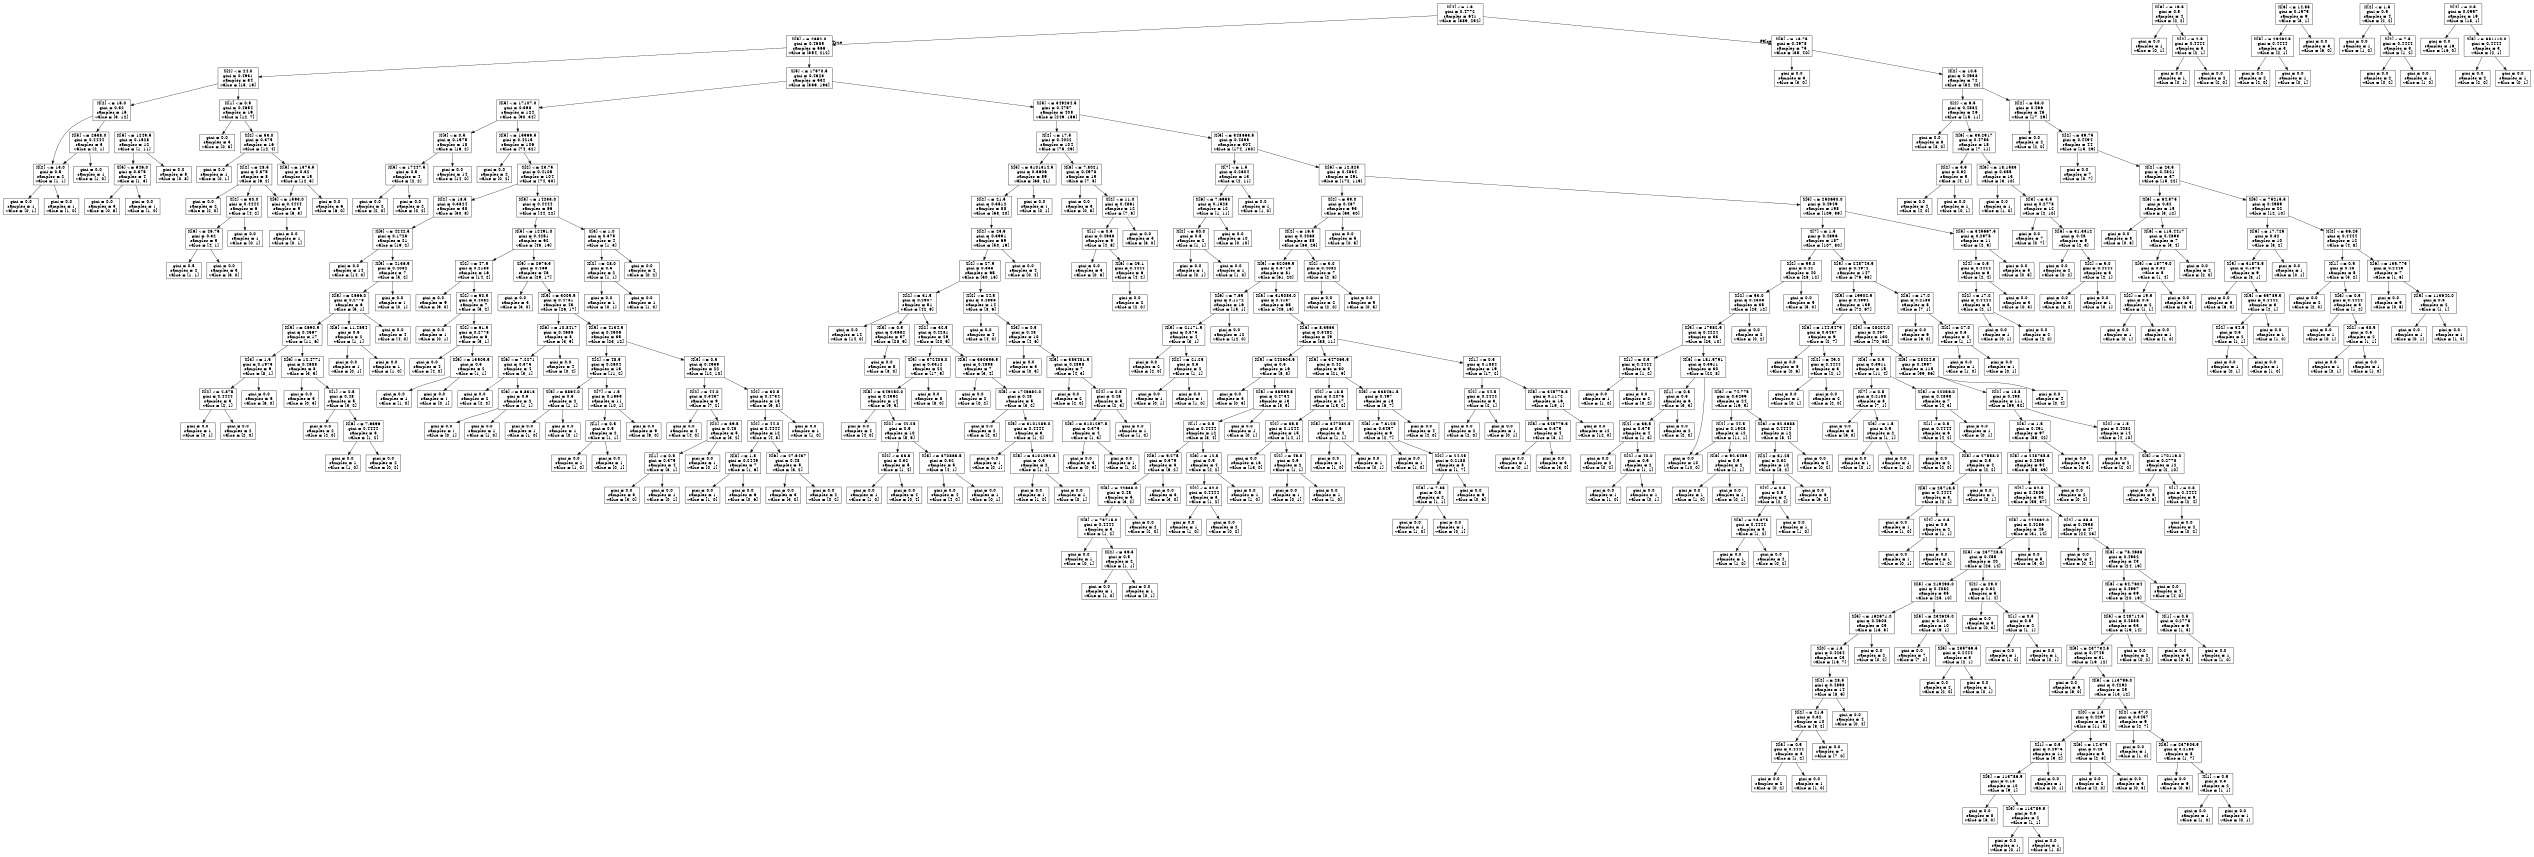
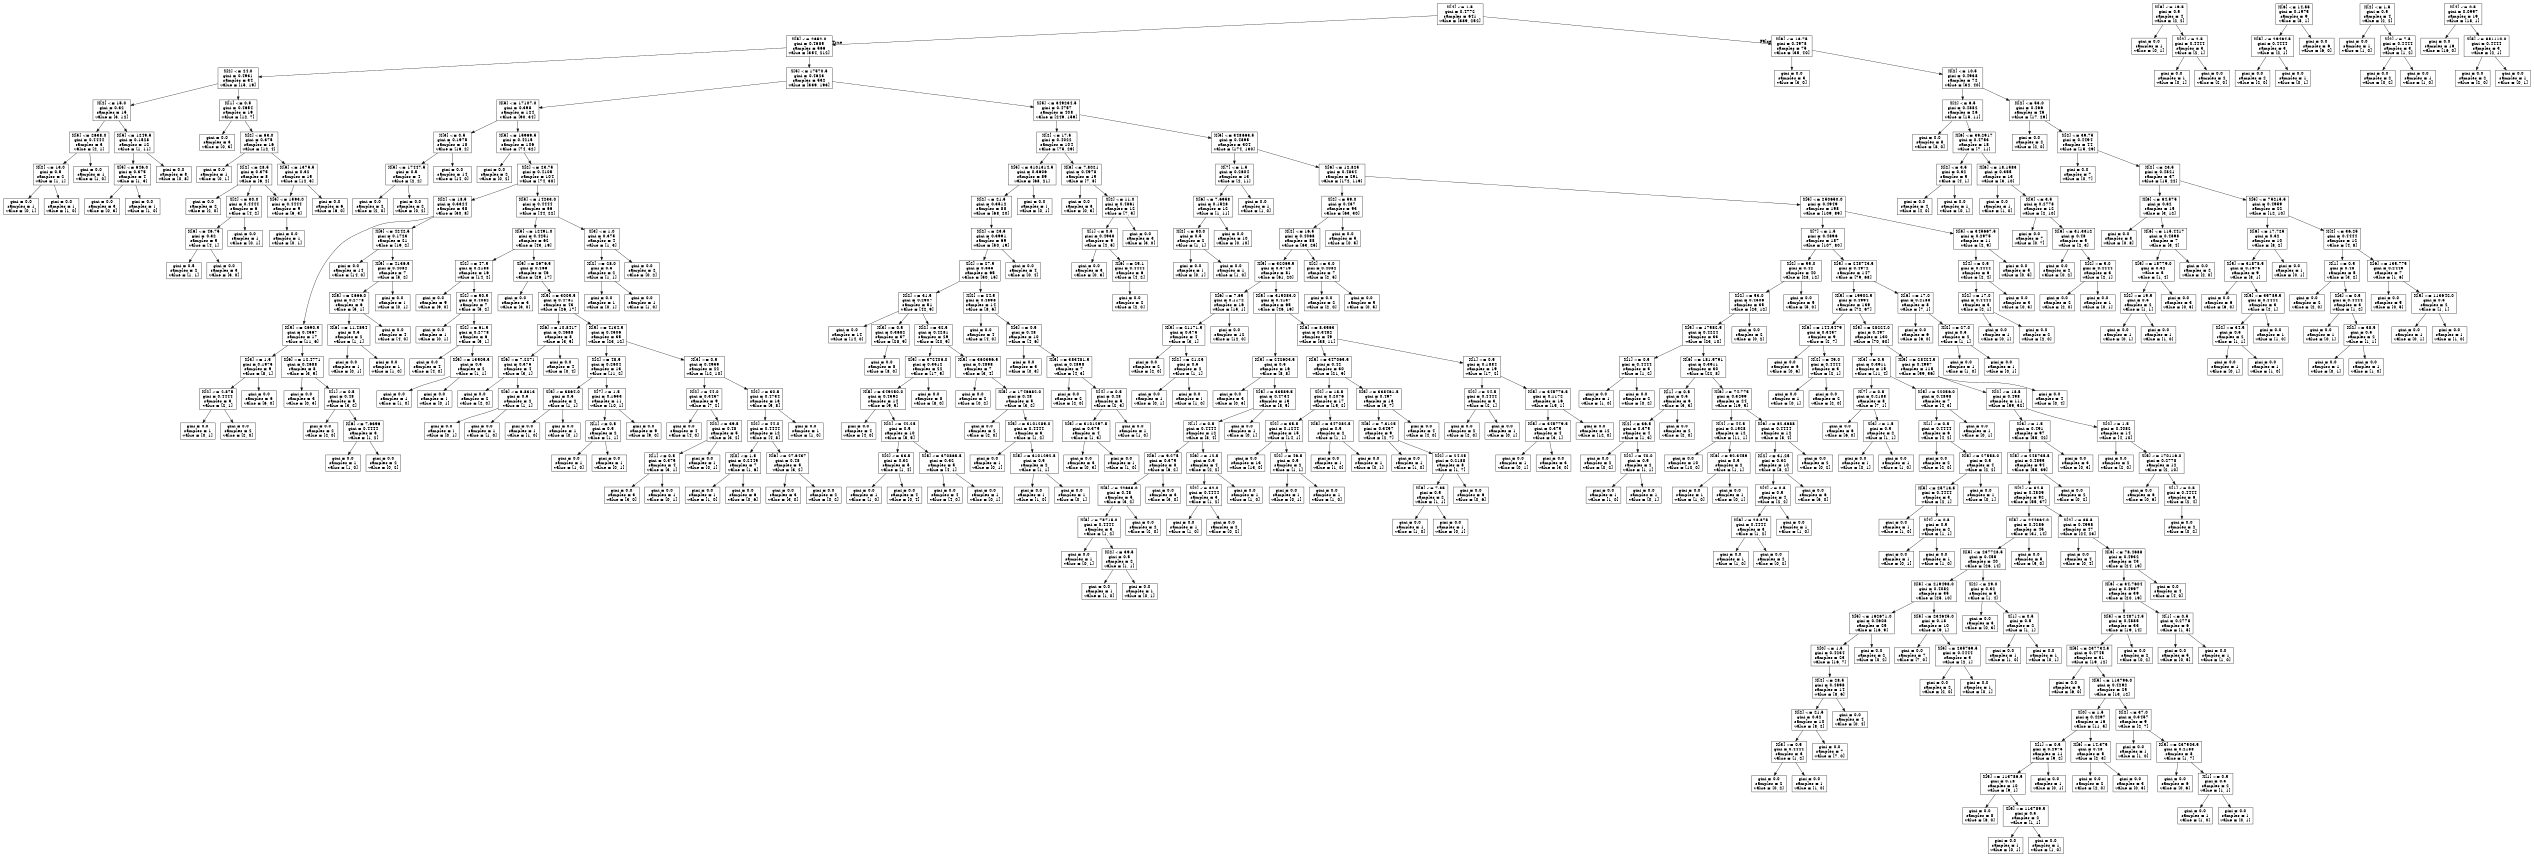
edge "X[2] <= 15.0 gini = 0.32 samples = 15 value = [3, 12]" -> "X[2] <= 13.0 gini = 0.5 samples = 2 value = [1, 1]": now "X[2] <= 15.0 gini = 0.32 samples = 15 value = [3, 12]" -> "X[5] <= 1249.5 gini = 0.1528 samples = 12 value = [1, 11]"
edge "X[5] <= 2666.0 gini = 0.2778 samples = 6 value = [5, 1]" -> "X[5] <= 2690.5 gini = 0.4567 samples = 17 value = [11, 6]": now "X[2] <= 18.5 gini = 0.3324 samples = 38 value = [30, 8]" -> "X[5] <= 2690.5 gini = 0.4567 samples = 17 value = [11, 6]"
edge "X[6] <= 8.3563 gini = 0.3482 samples = 49 value = [38, 11]" -> "X[5] <= 242603.5 gini = 0.5 samples = 16 value = [8, 8]": now "X[5] <= 315083.0 gini = 0.4137 samples = 65 value = [46, 19]" -> "X[5] <= 242603.5 gini = 0.5 samples = 16 value = [8, 8]"
edge "X[6] <= 181.5791 gini = 0.3911 samples = 30 value = [22, 8]" -> "gini = 0.0 samples = 10 value = [10, 0]": now "X[6] <= 181.5791 gini = 0.3911 samples = 30 value = [22, 8]" -> "X[6] <= 74.775 gini = 0.3299 samples = 24 value = [19, 5]"
